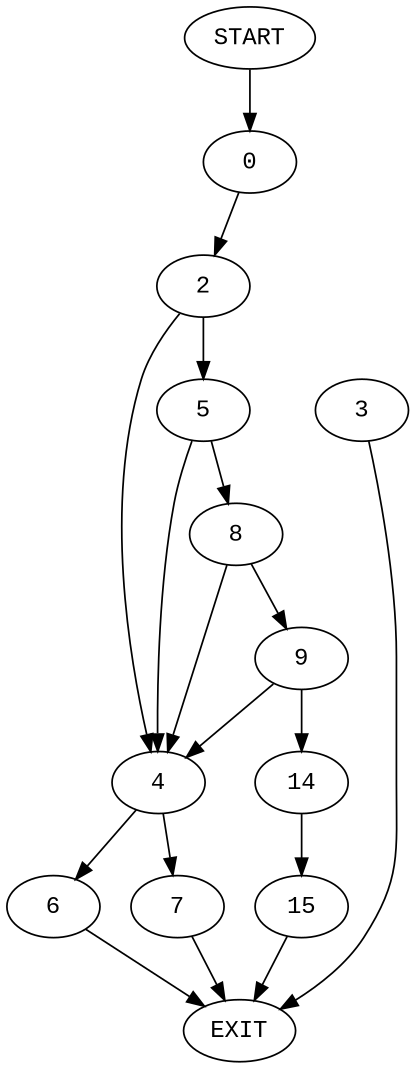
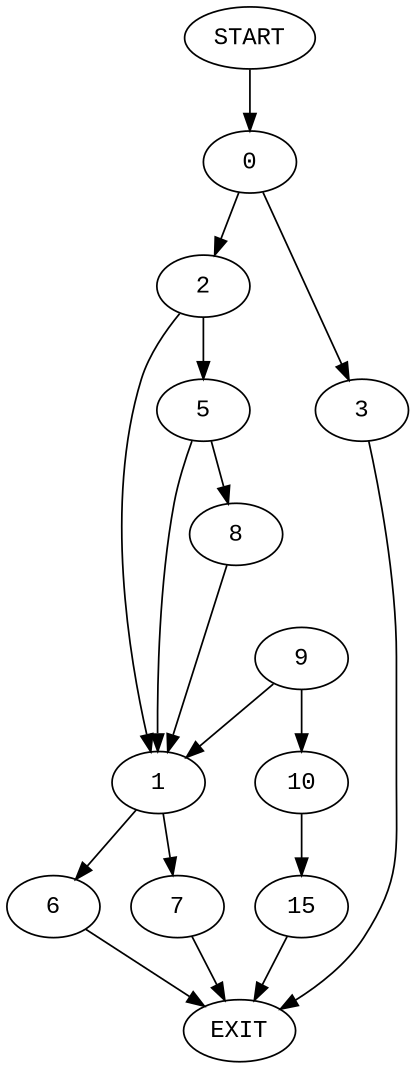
edge "0" -> "3": added
edge "8" -> "9": removed
node "4": label "4" -> "1"
node "14": label "14" -> "10"
